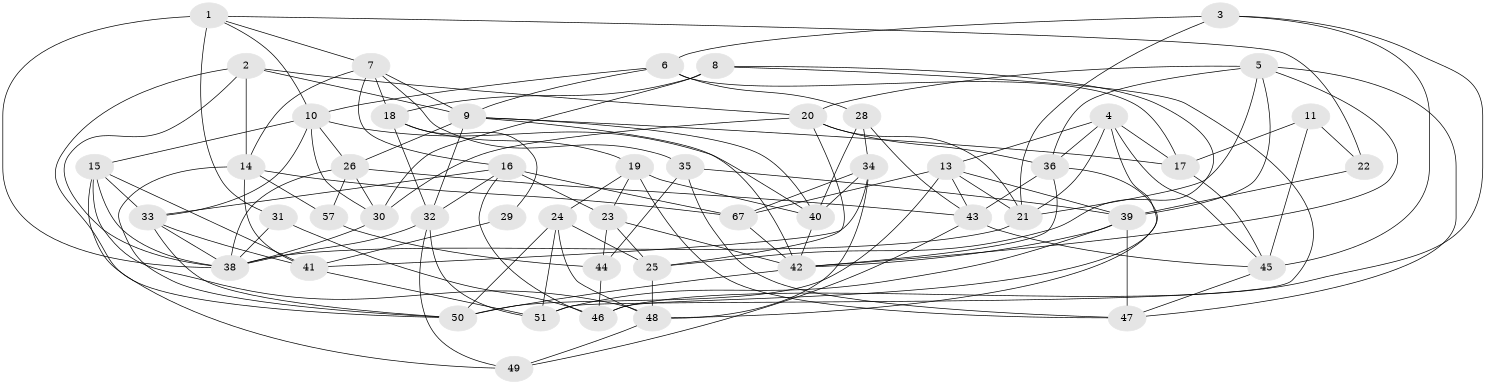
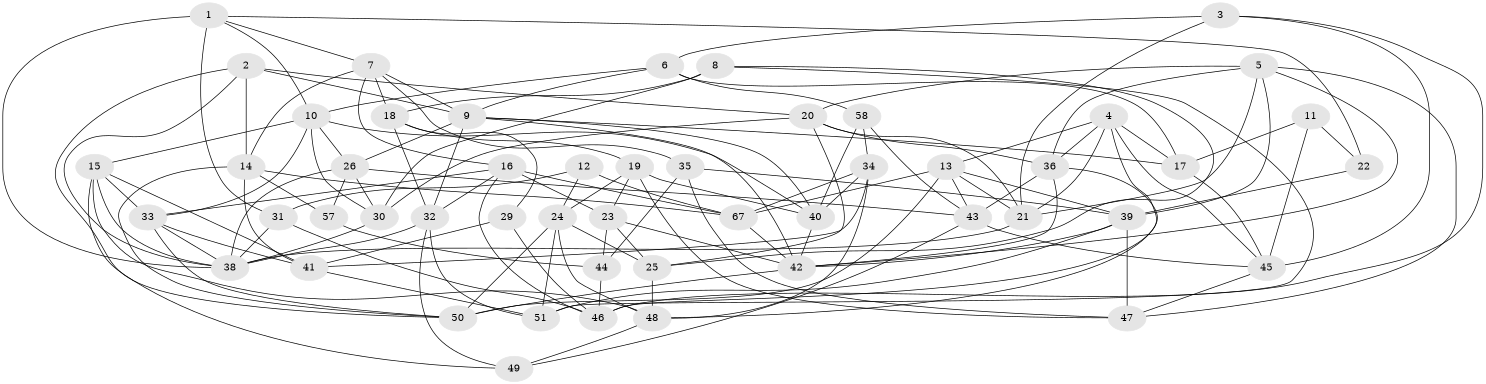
node "28": label "28" -> "58"
node "12": added
edge "29" -- "46": added
